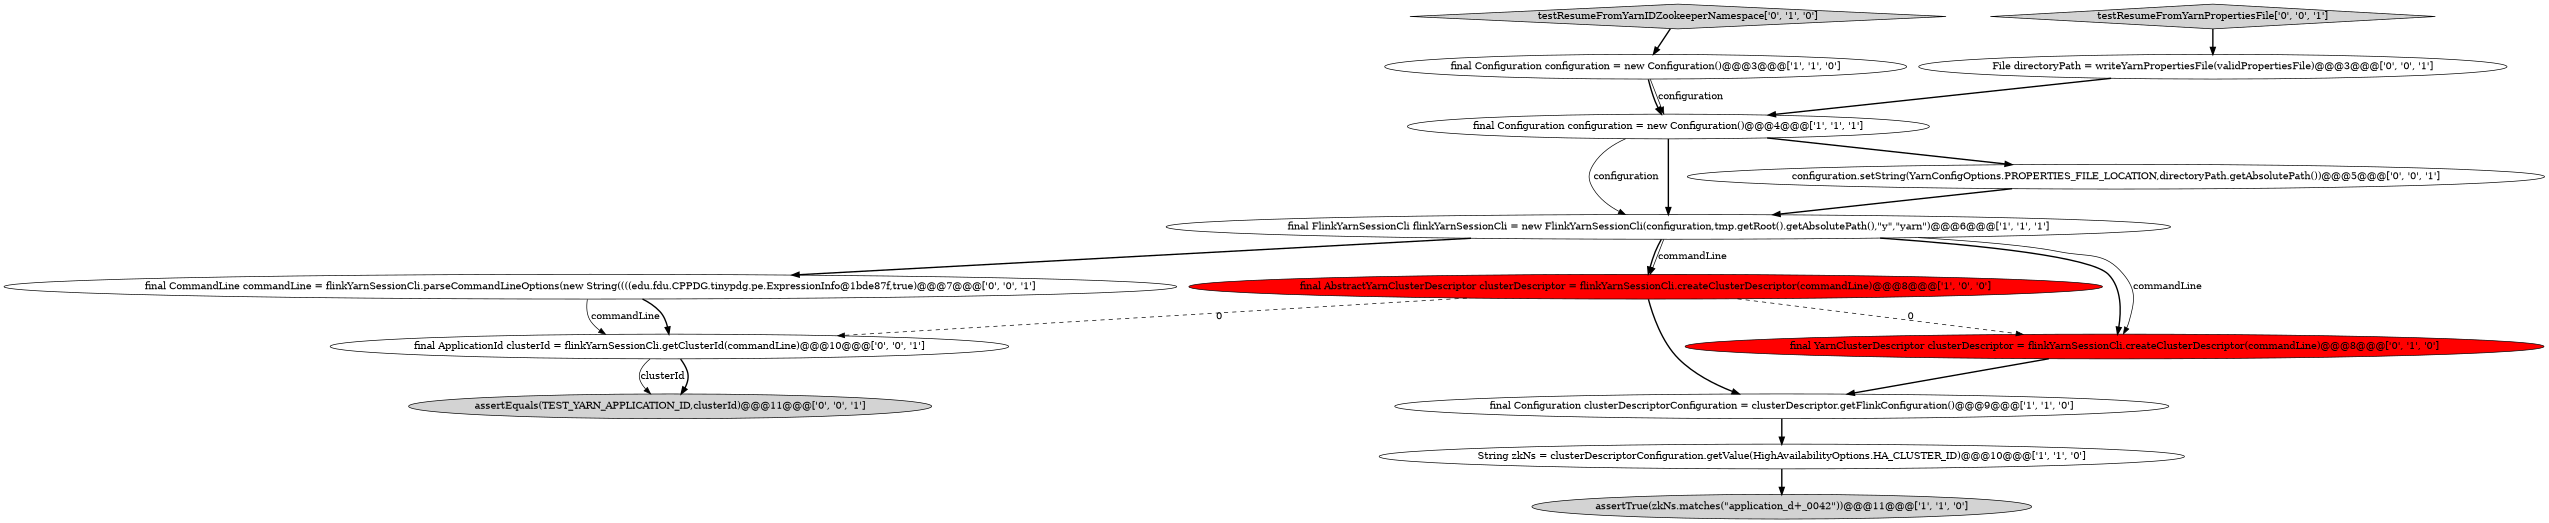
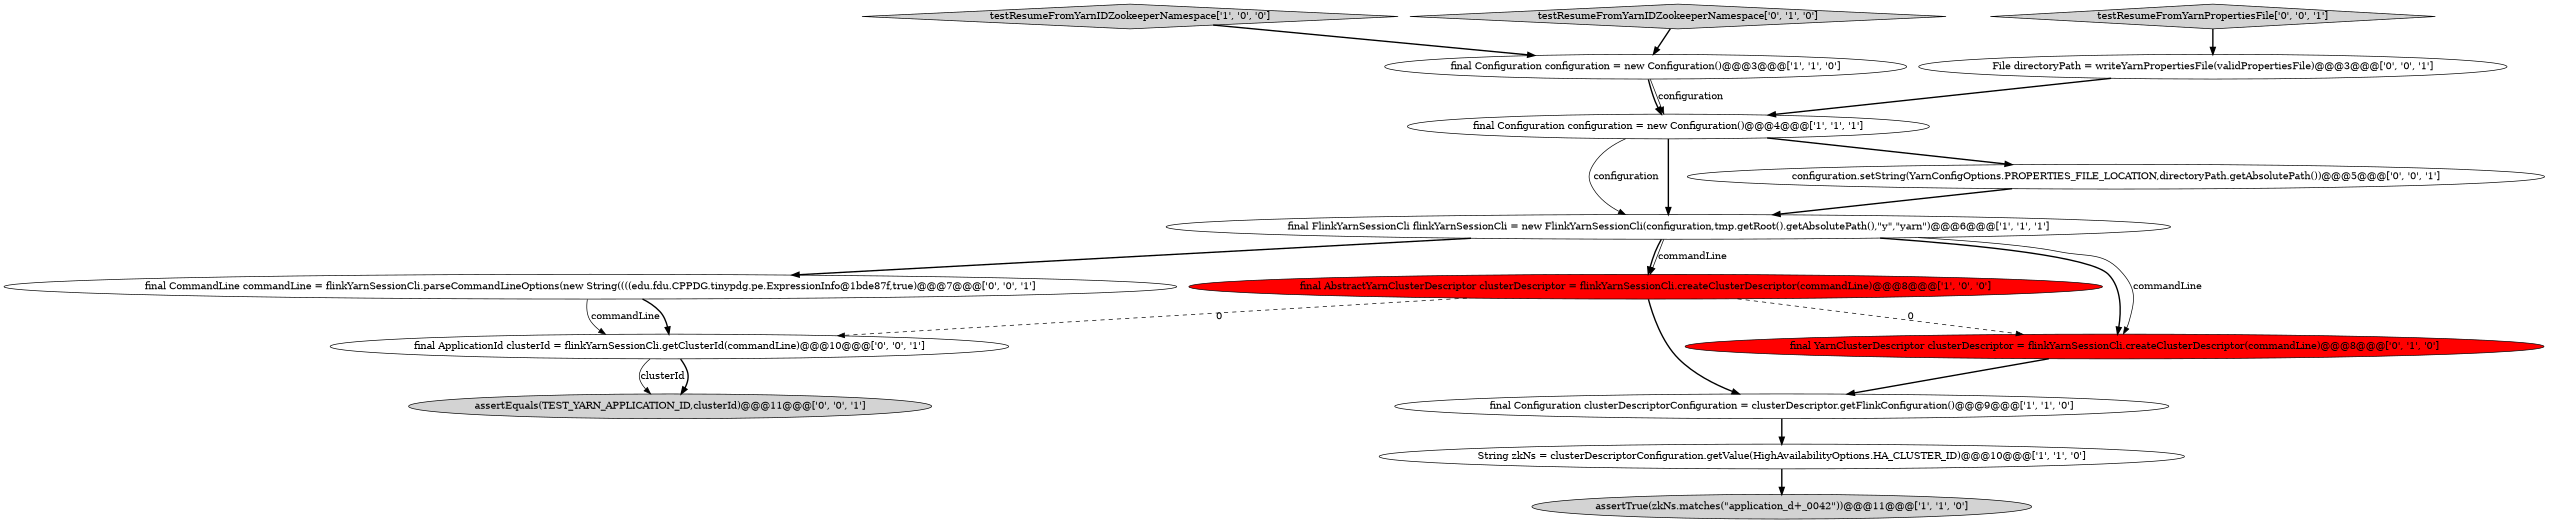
node "testResumeFromYarnIDZookeeperNamespace['1', '0', '0']": added
